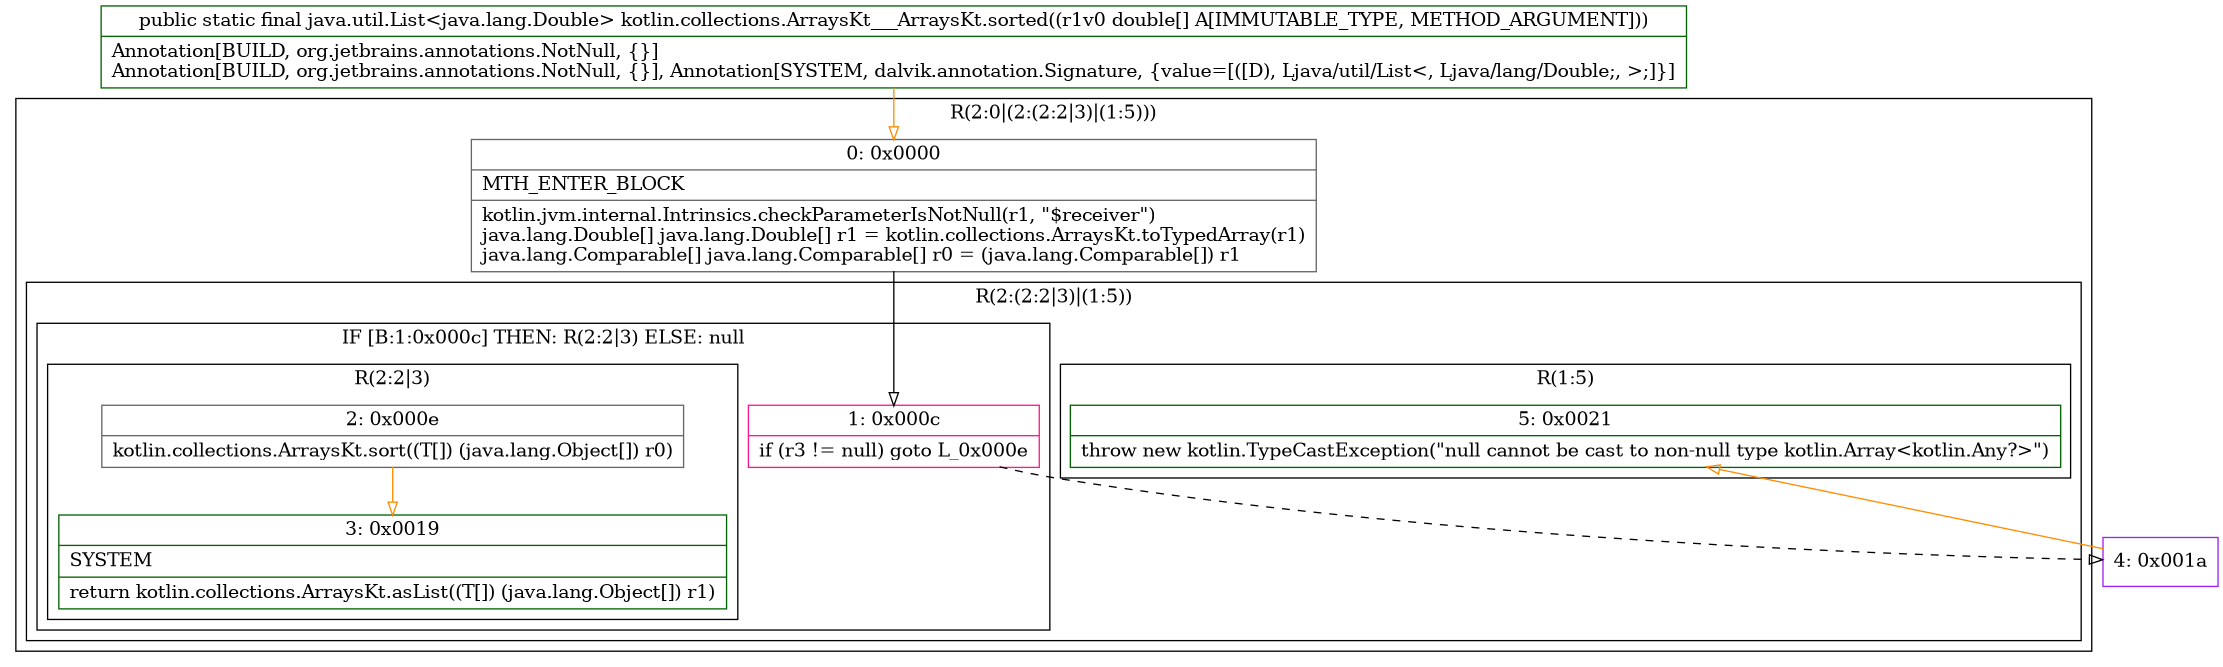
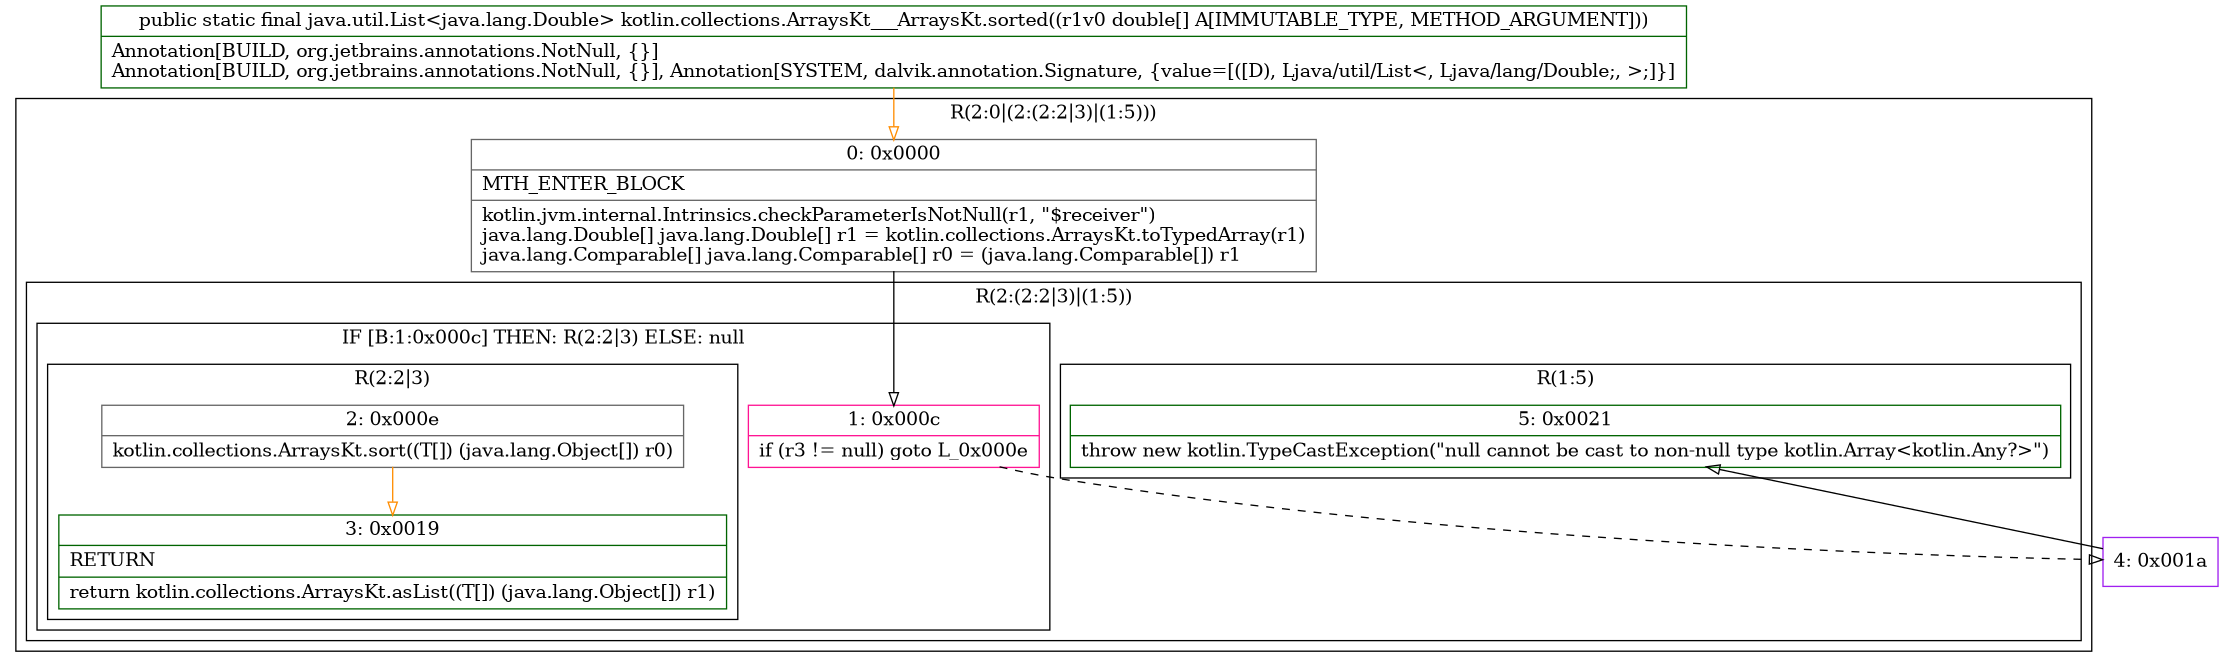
edge "4: 0x001a" -> "5: 0x0021": color darkorange -> black
node "3: 0x0019": text "SYSTEM" -> "RETURN"
